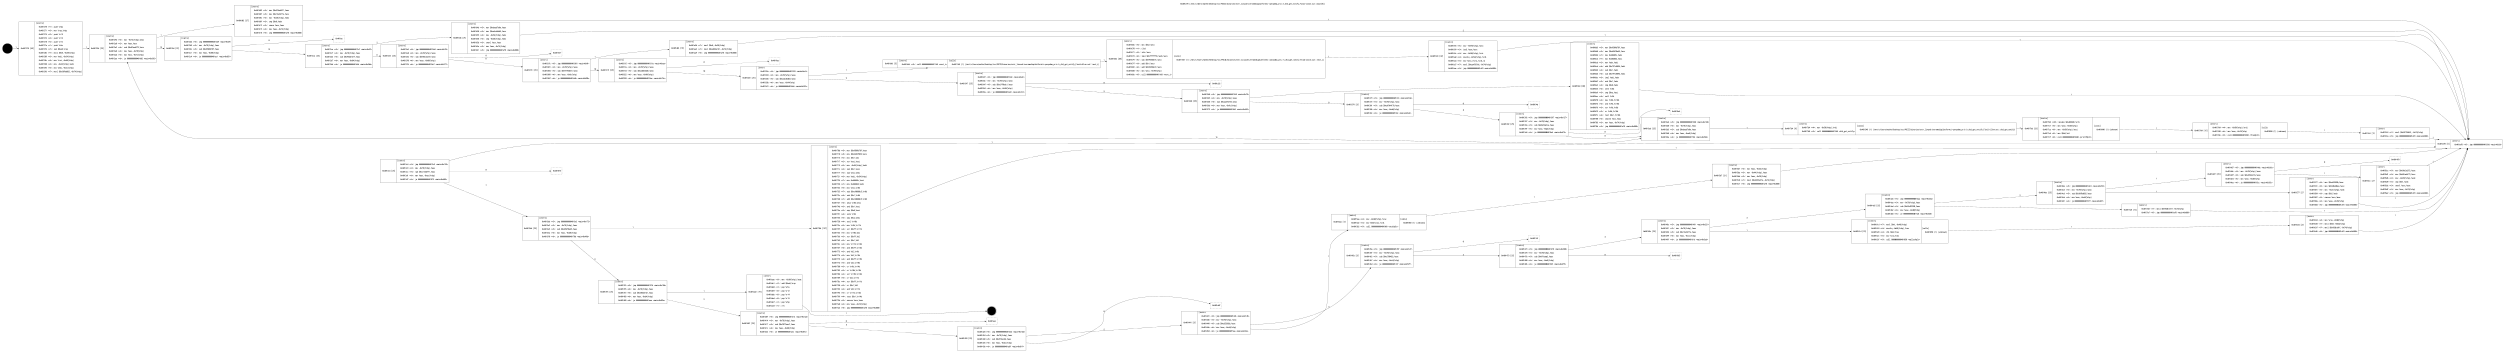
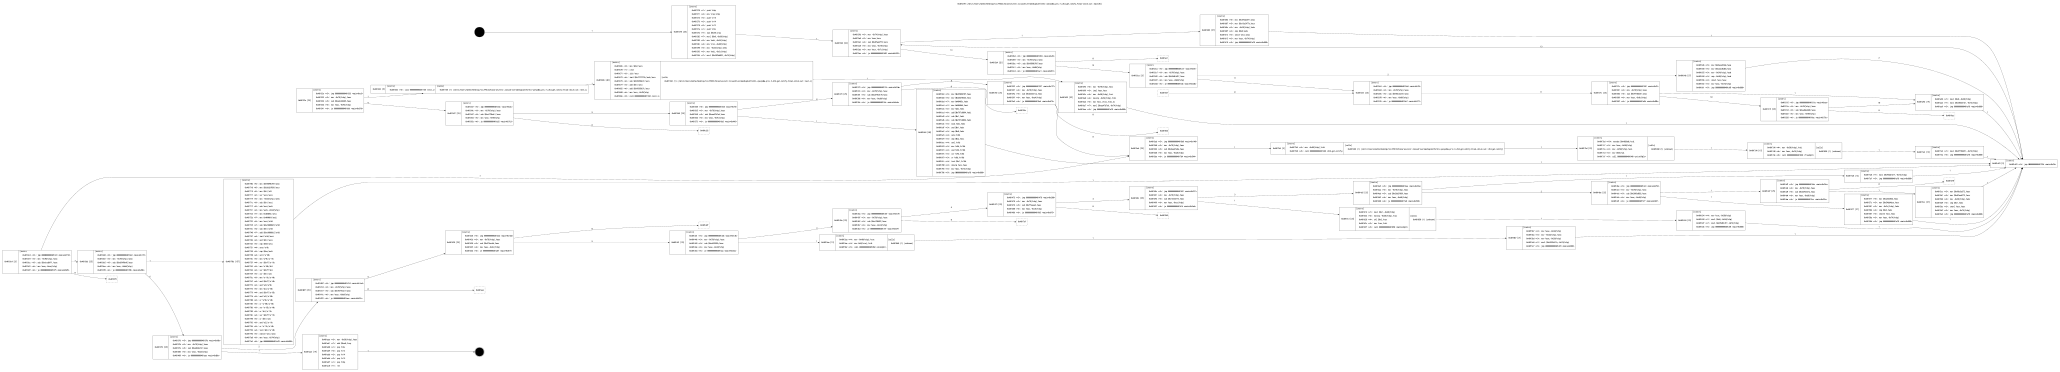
edge "0x4012e3 [25]" -> "0x4015e7": reversed
edge "0x401315 [25]" -> "0x40132e [25]": now "0x401315 [25]" -> "0x401a9b [19]"
